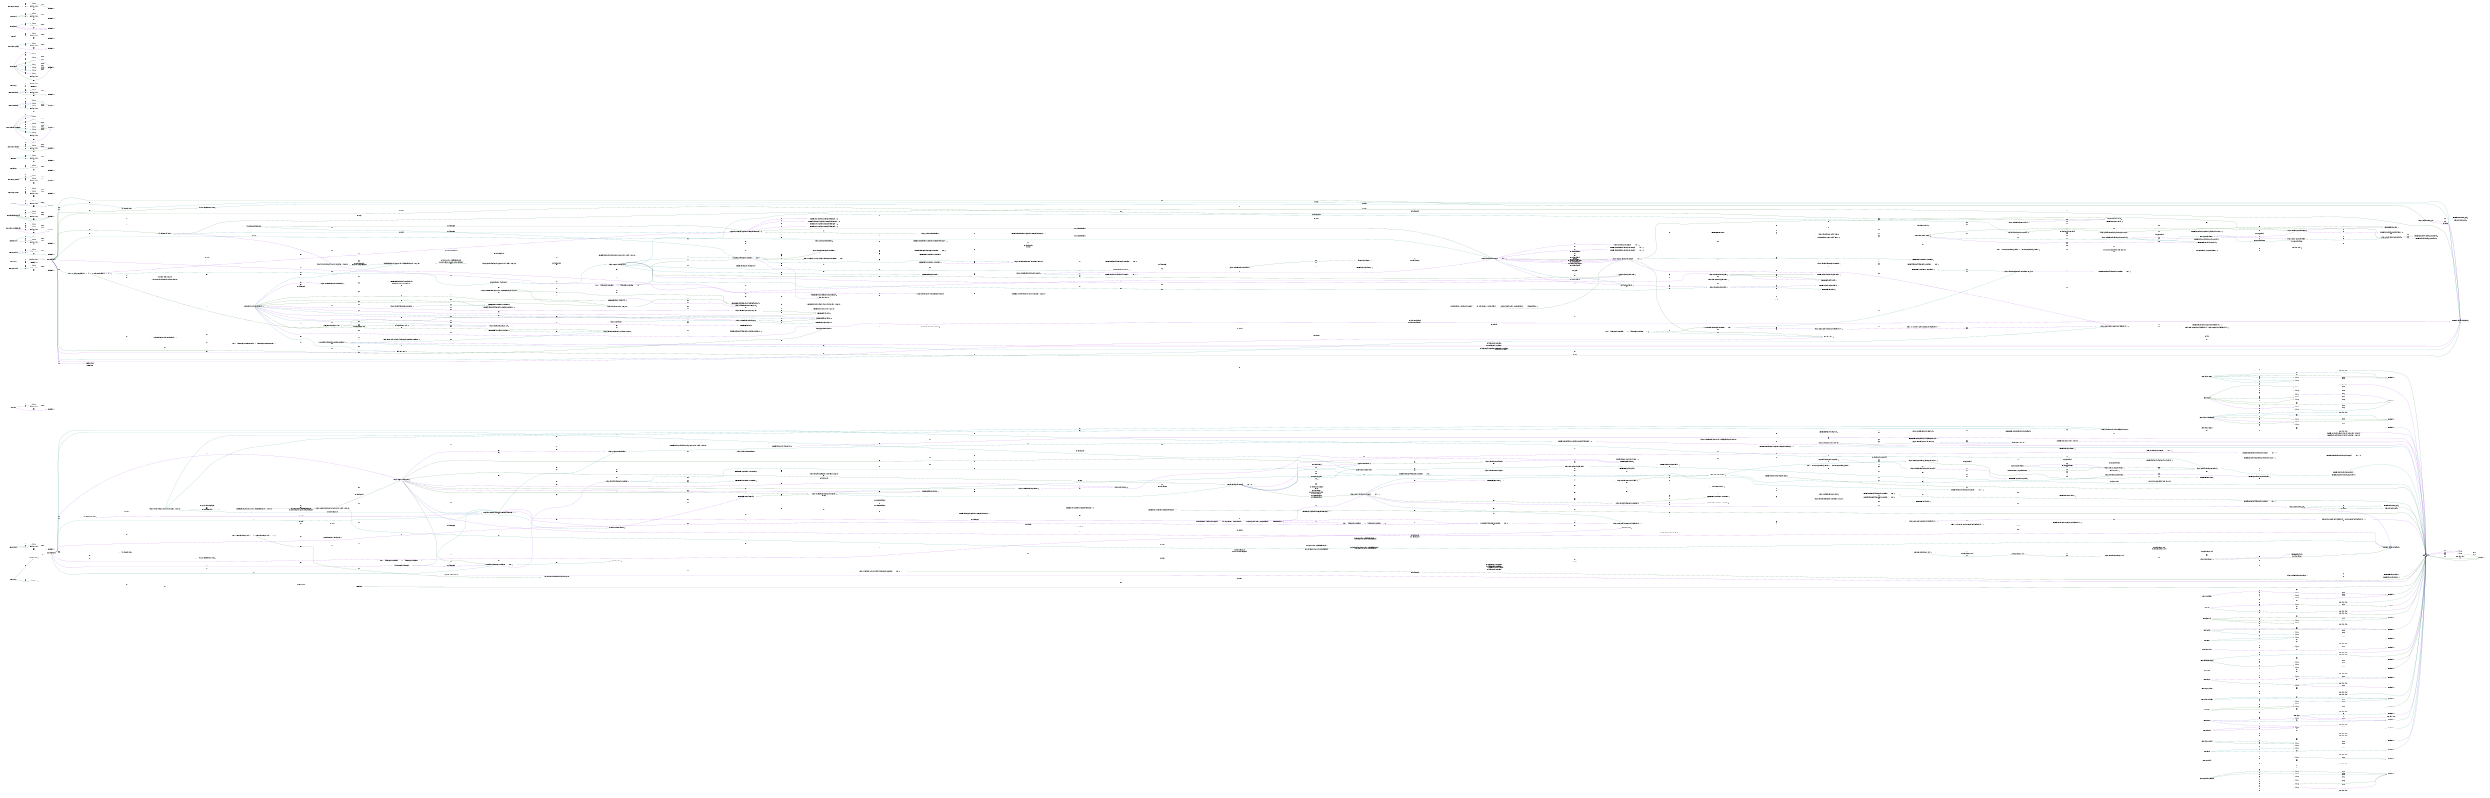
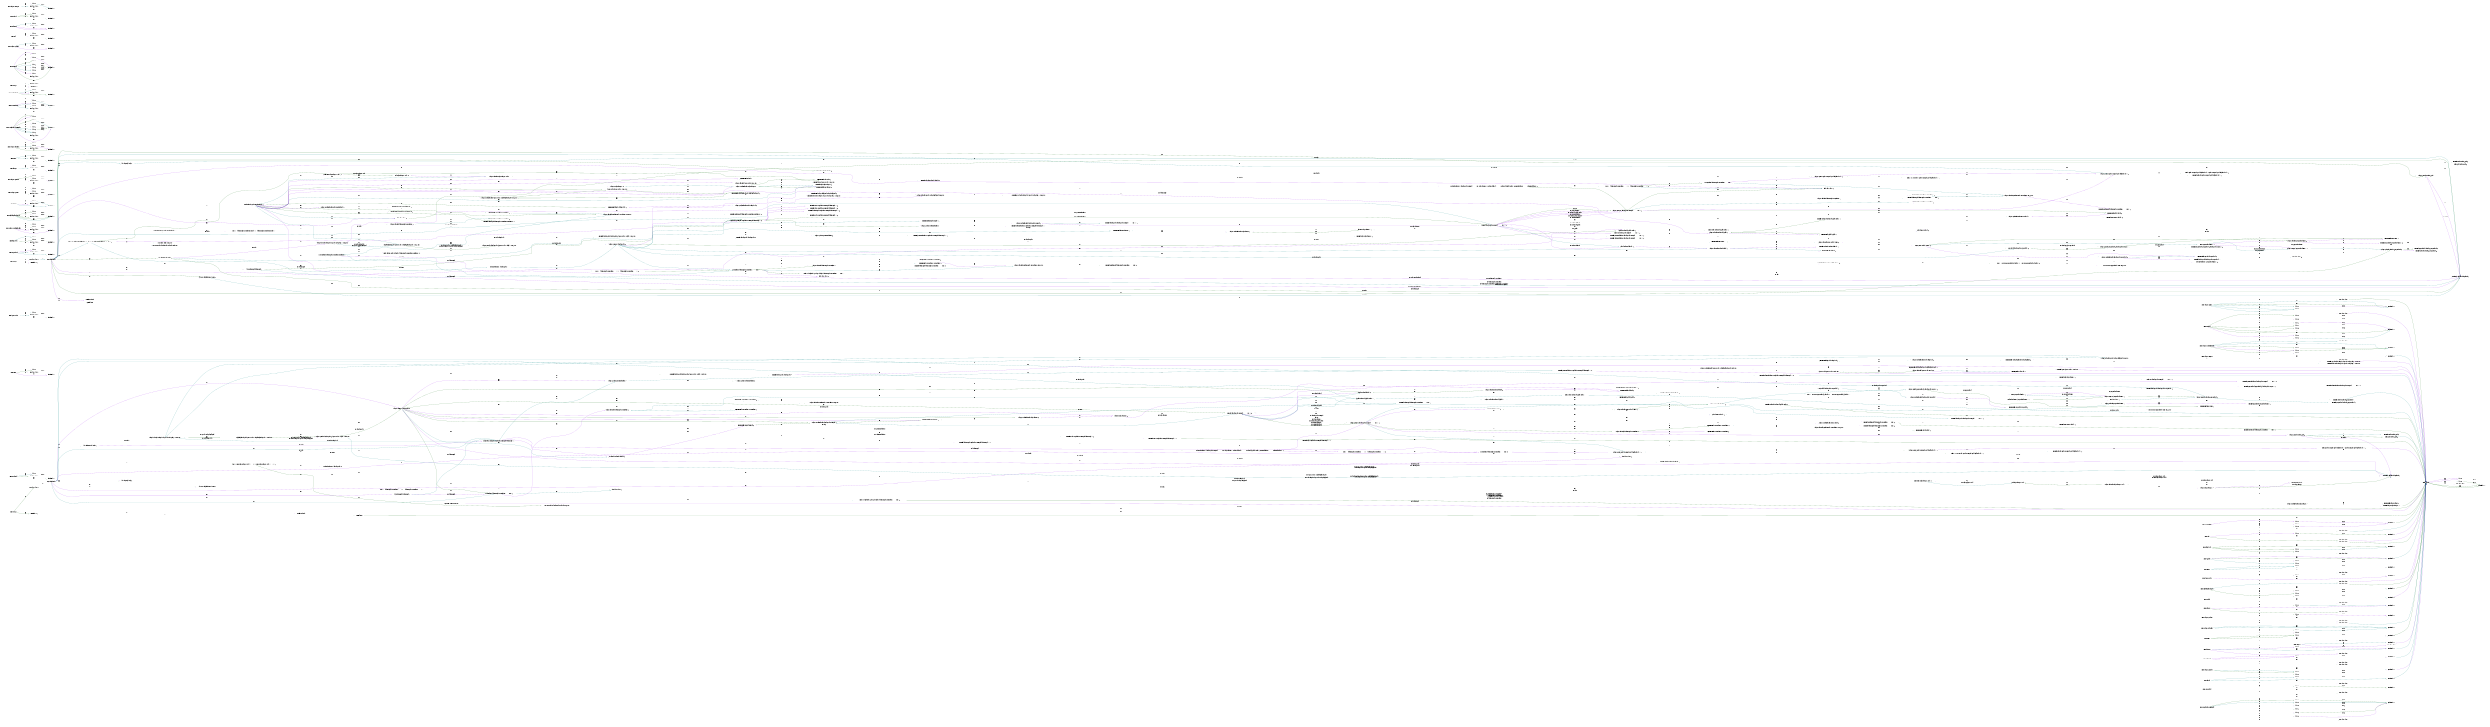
edge "<(Platform.Current,Platform::Current())<SUB>24</SUB>>" -> "(IsContextDestroyed,context->IsContextDestroyed())": reversed
